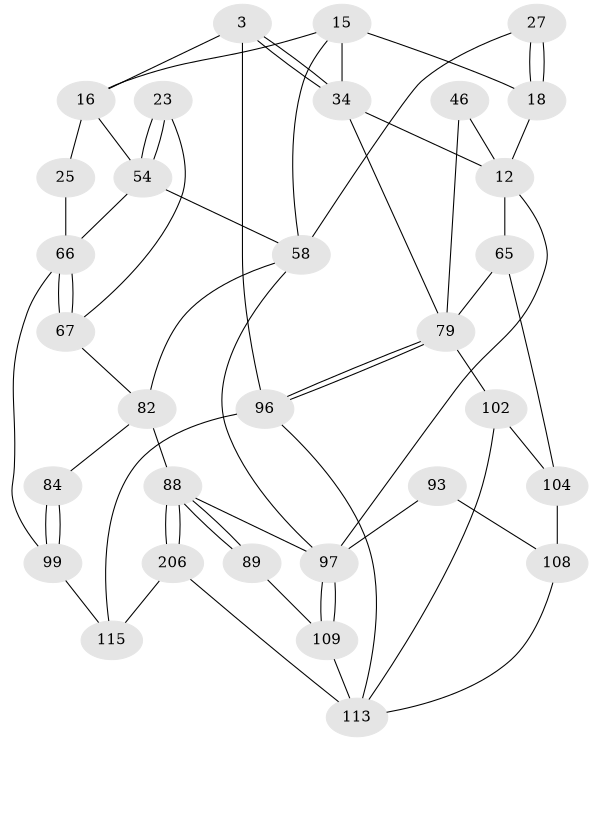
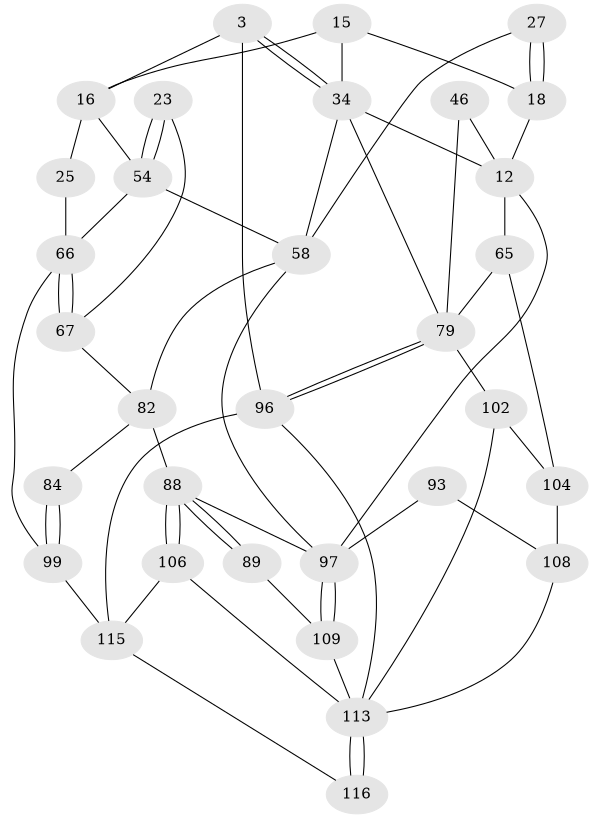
edge "15" -- "58": now "34" -- "58"
node "206": label "206" -> "106"
node "116": added
